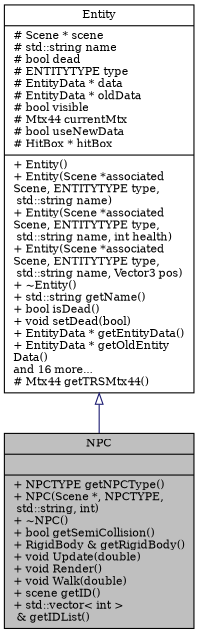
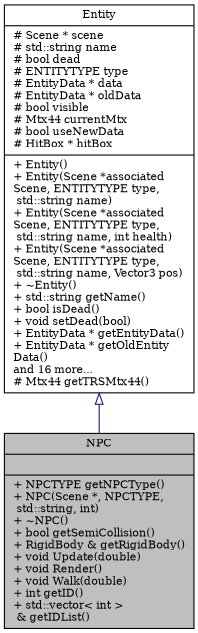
node "NPC": text "+ scene getID()" -> "+ int getID()"
